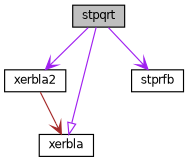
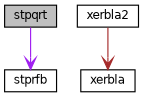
edge "stpqrt" -> "xerbla2": removed
edge "stpqrt" -> "xerbla": removed
